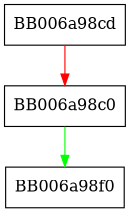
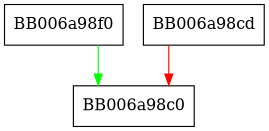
edge "BB006a98c0" -> "BB006a98f0": reversed
